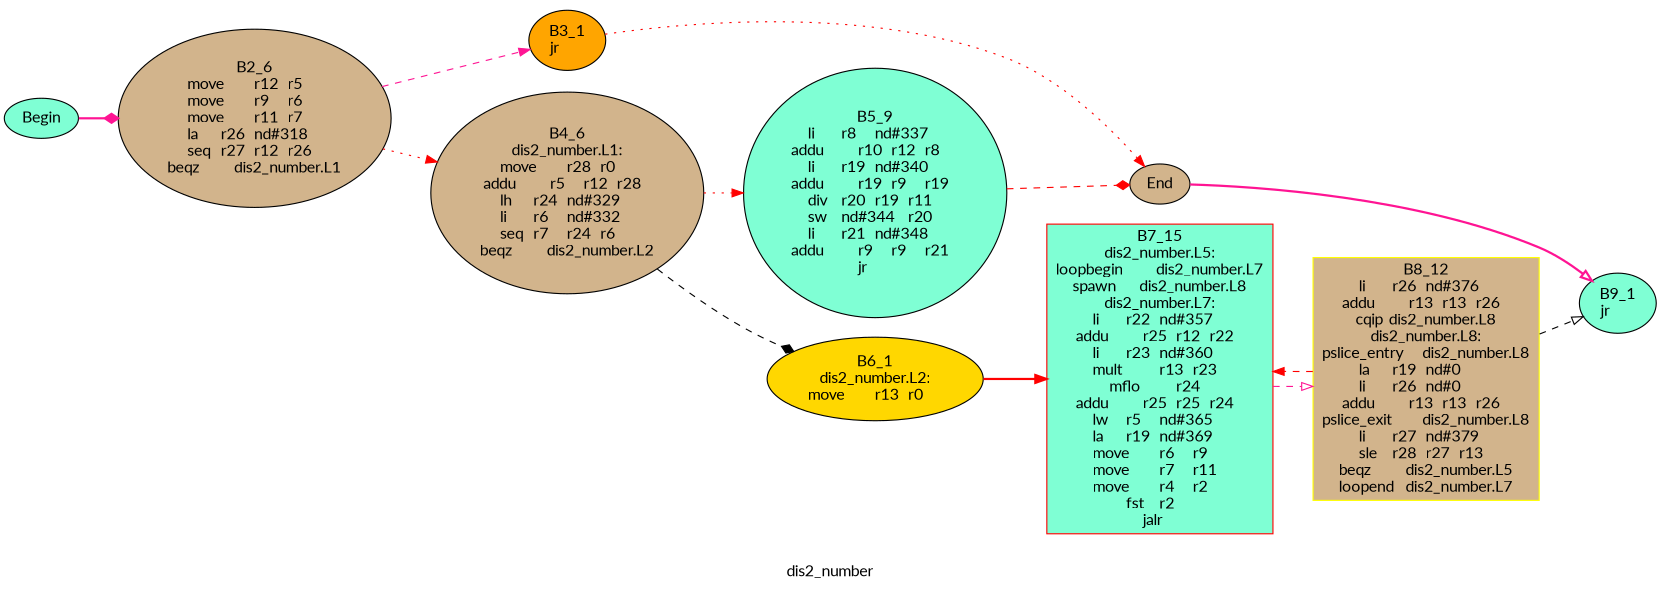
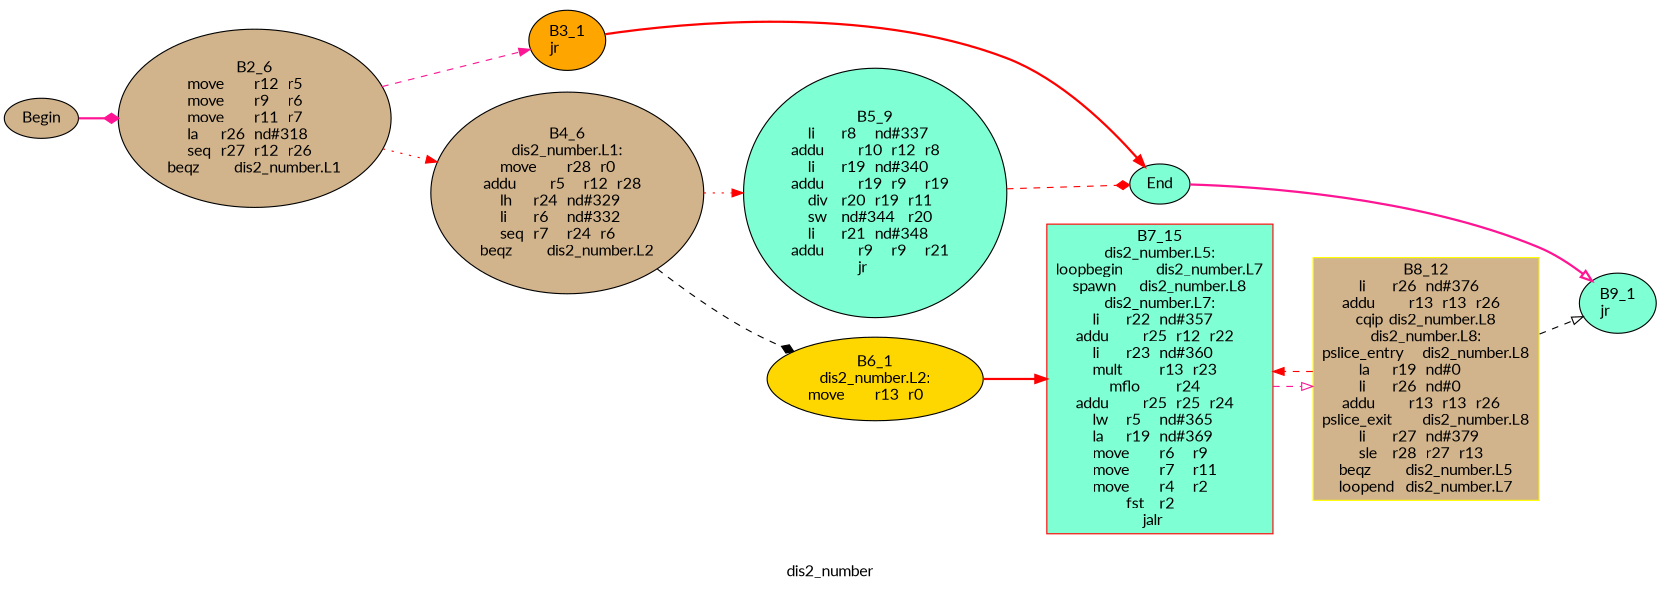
edge "B3_1 jr" -> "End": style dotted -> bold
node "Begin": fillcolor aquamarine -> tan
node "End": fillcolor tan -> aquamarine
